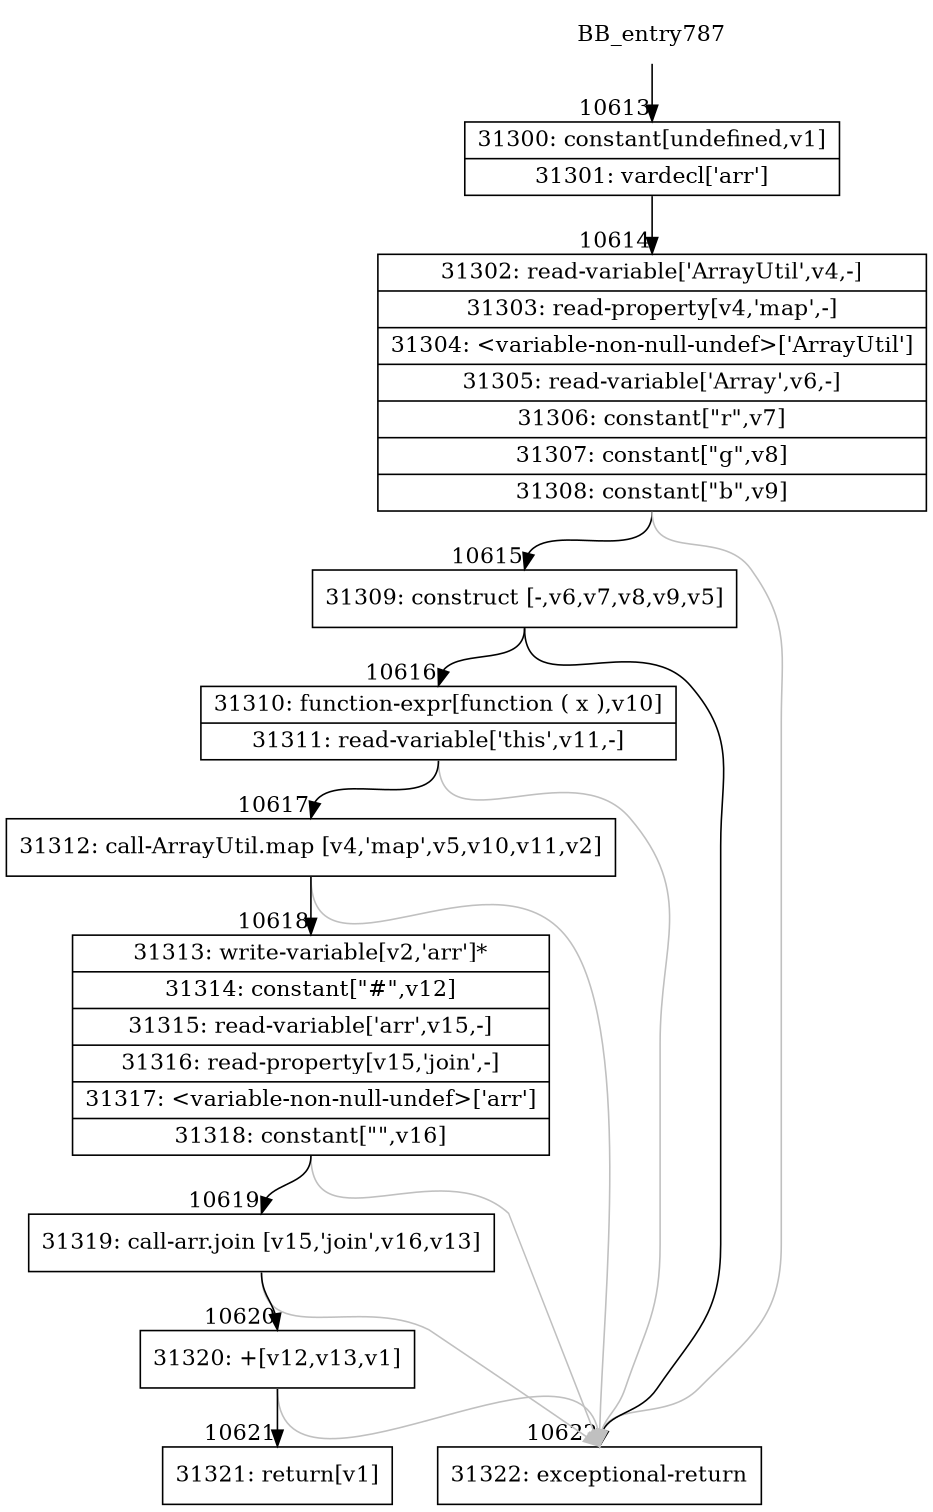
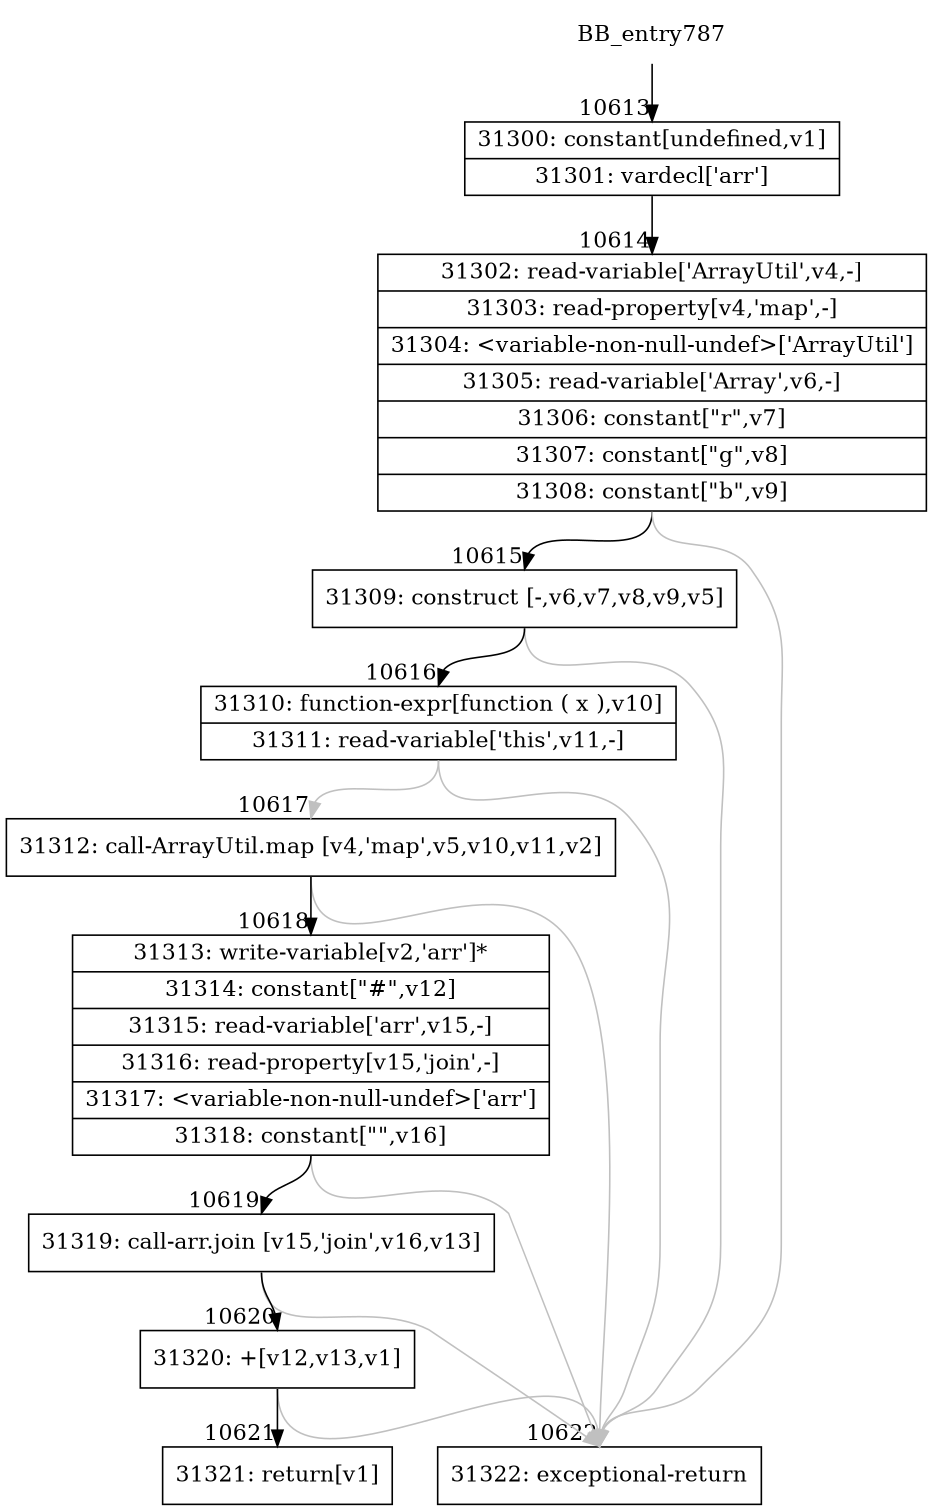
edge "31310: function-expr[function ( x ),v10]" -> "31312: call-ArrayUtil.map [v4,'map',v5,v10,v11,v2]": color black -> gray
edge "31309: construct [-,v6,v7,v8,v9,v5]" -> "31322: exceptional-return": color black -> gray
